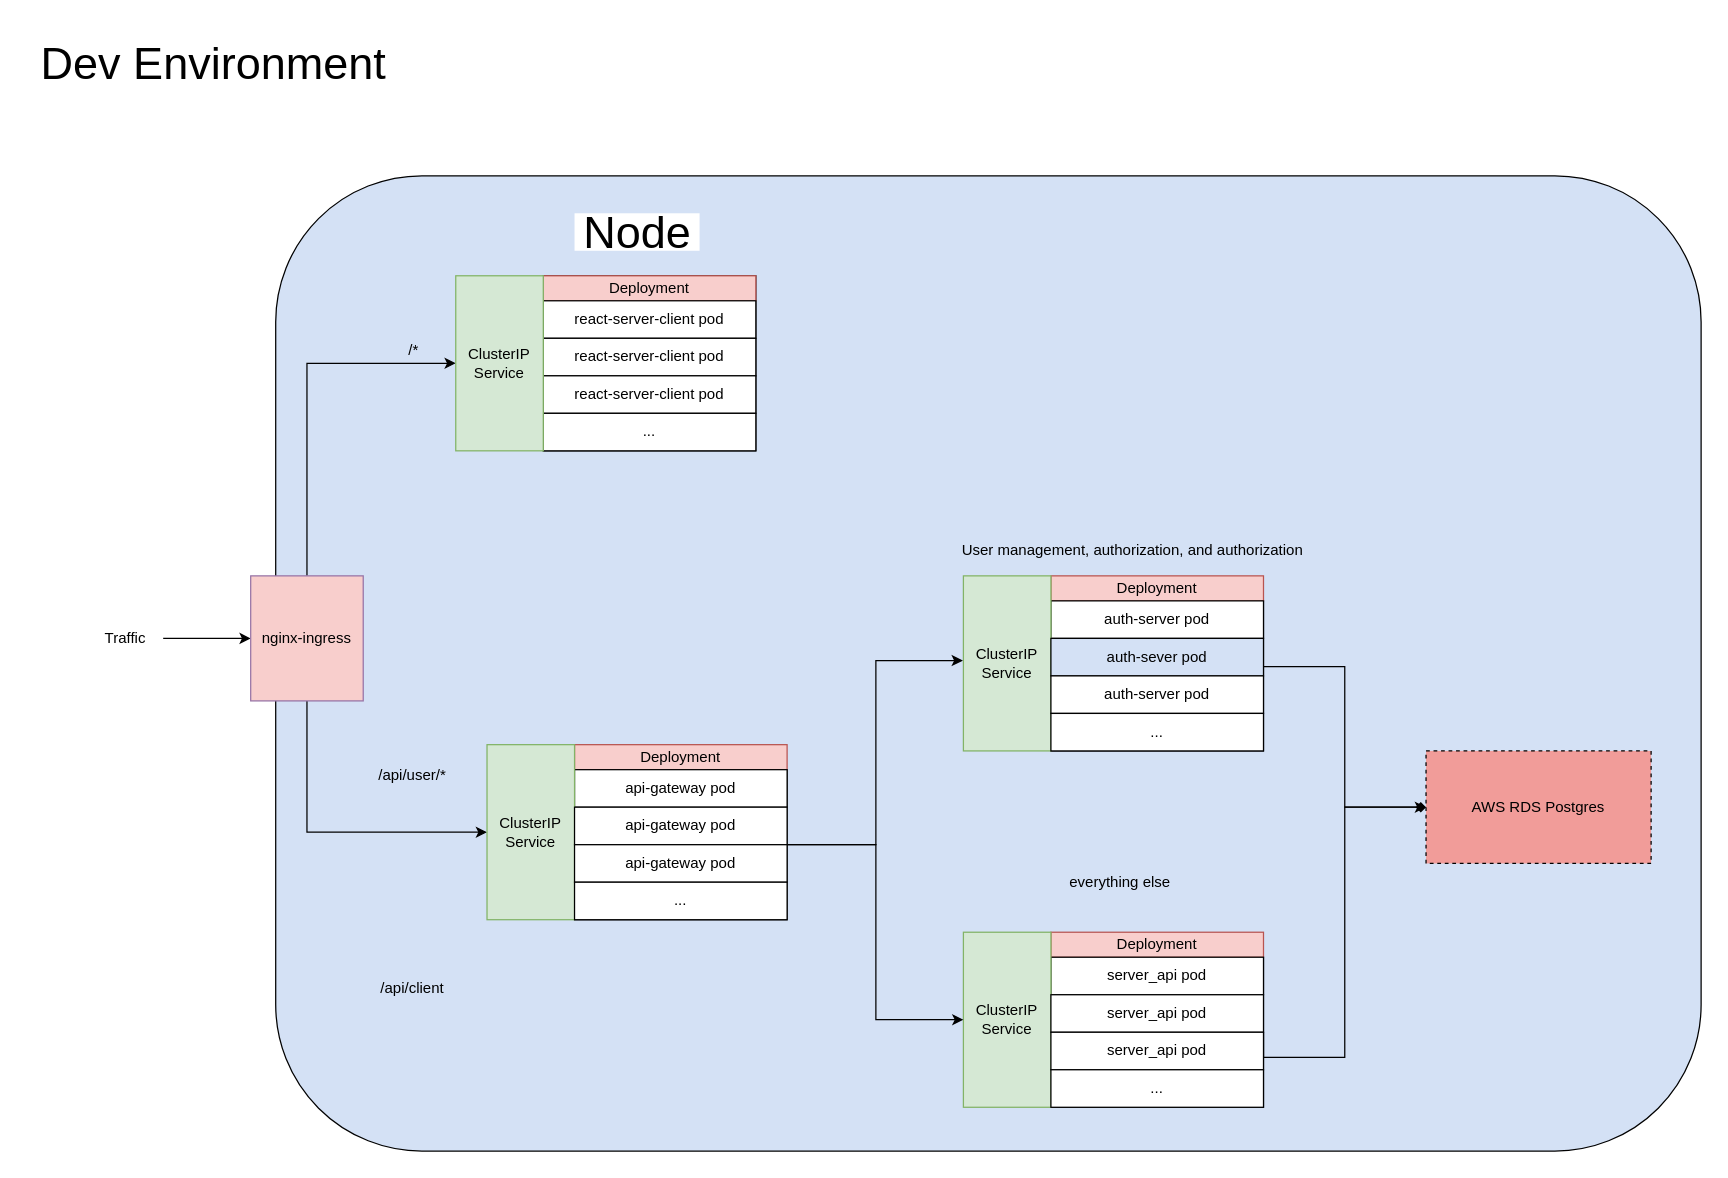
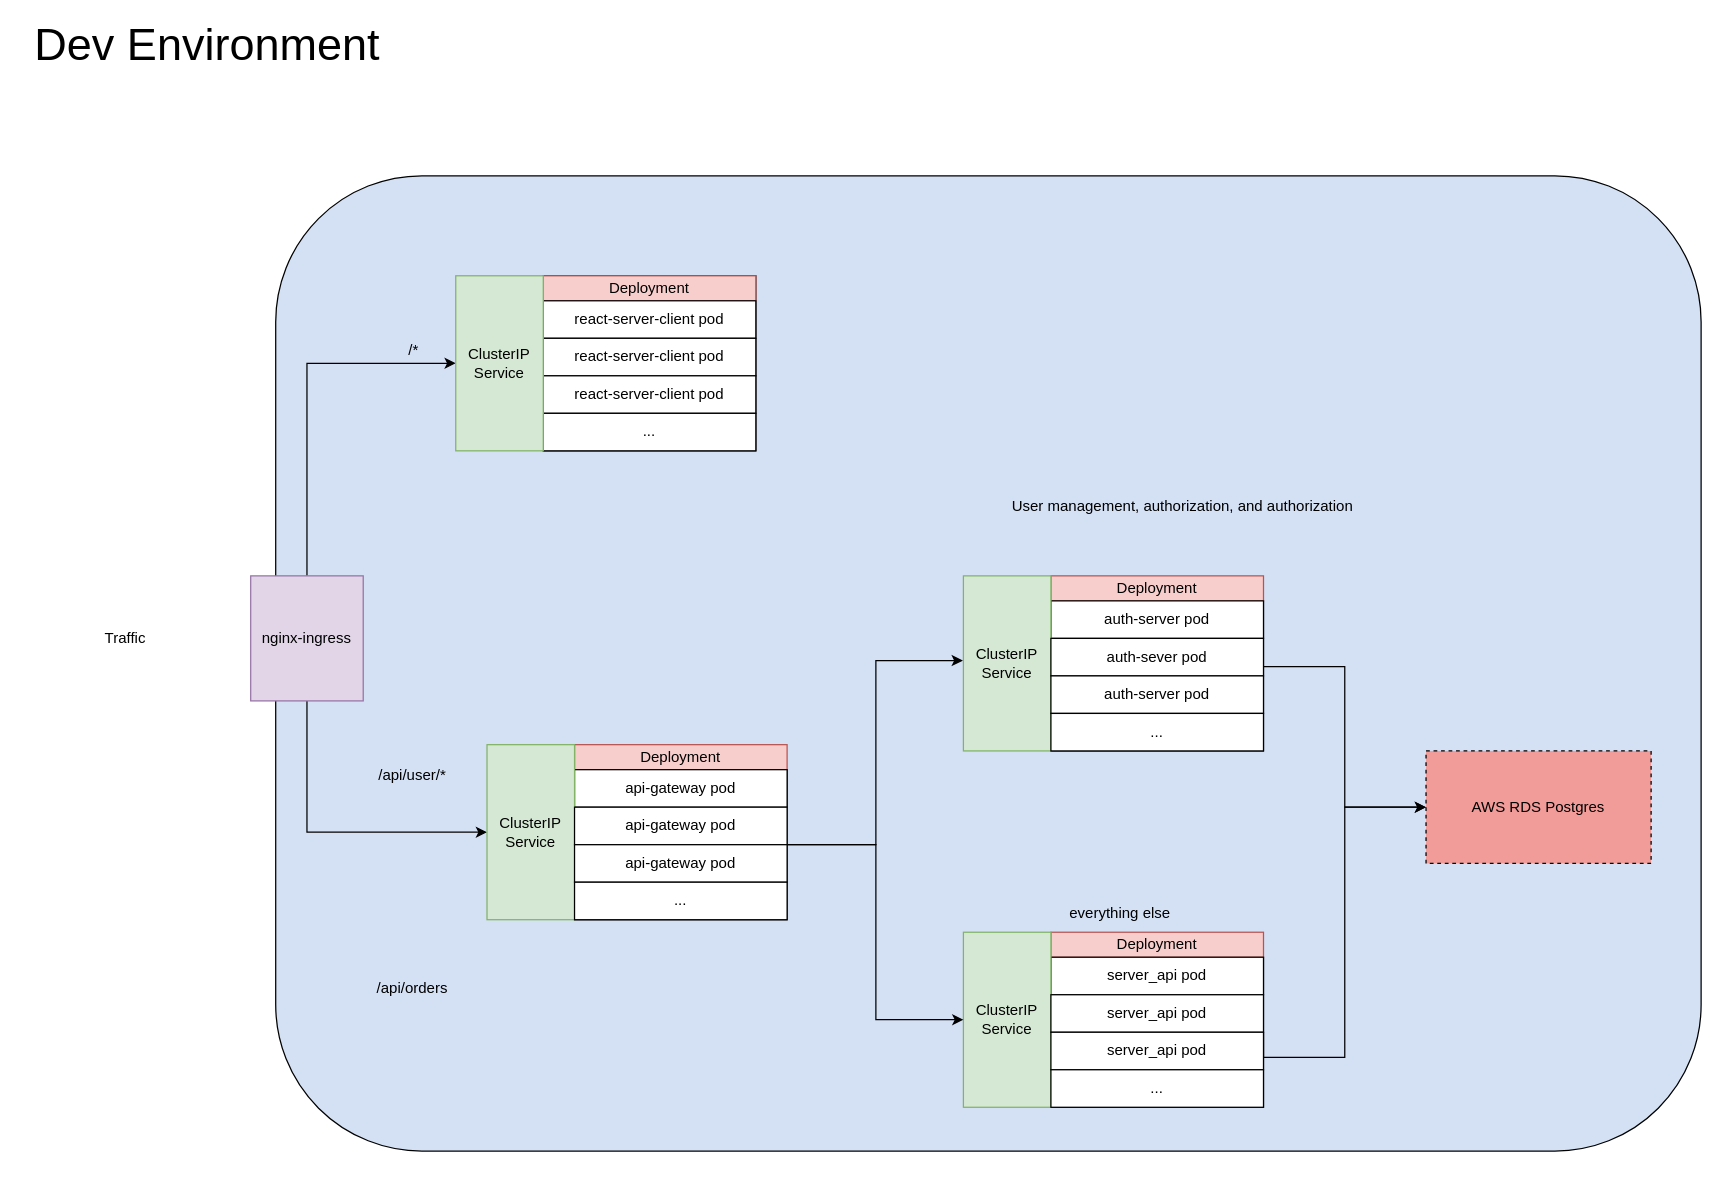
node "Dev Environment": moved (213, 63) -> (207, 44)
node "Node": removed
node "User management, authorization, and authorization": moved (1132, 551) -> (1182, 507)
edge "Traffic" -> "nginx-ingress": removed
node "nginx-ingress": fillcolor #f8cecc -> #e1d5e7
node "auth-sever pod": fillcolor #d4e1f5 -> #ffffff
edge "auth-sever pod" -> "AWS RDS Postgres": arrowhead diamond -> classic
node "everything else": moved (1119, 882) -> (1119, 913)
node "/api/client": label "/api/client" -> "/api/orders"
